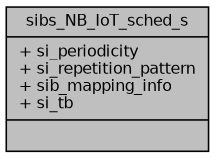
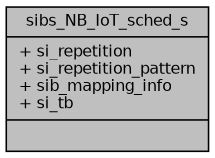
node "sibs_NB_IoT_sched_s": text "+ si_periodicity" -> "+ si_repetition"
